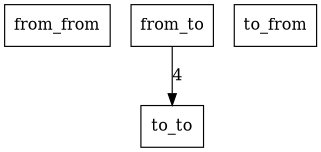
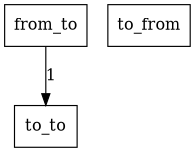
node "from_from": removed
edge "from_to" -> "to_to": label "4" -> "1"
